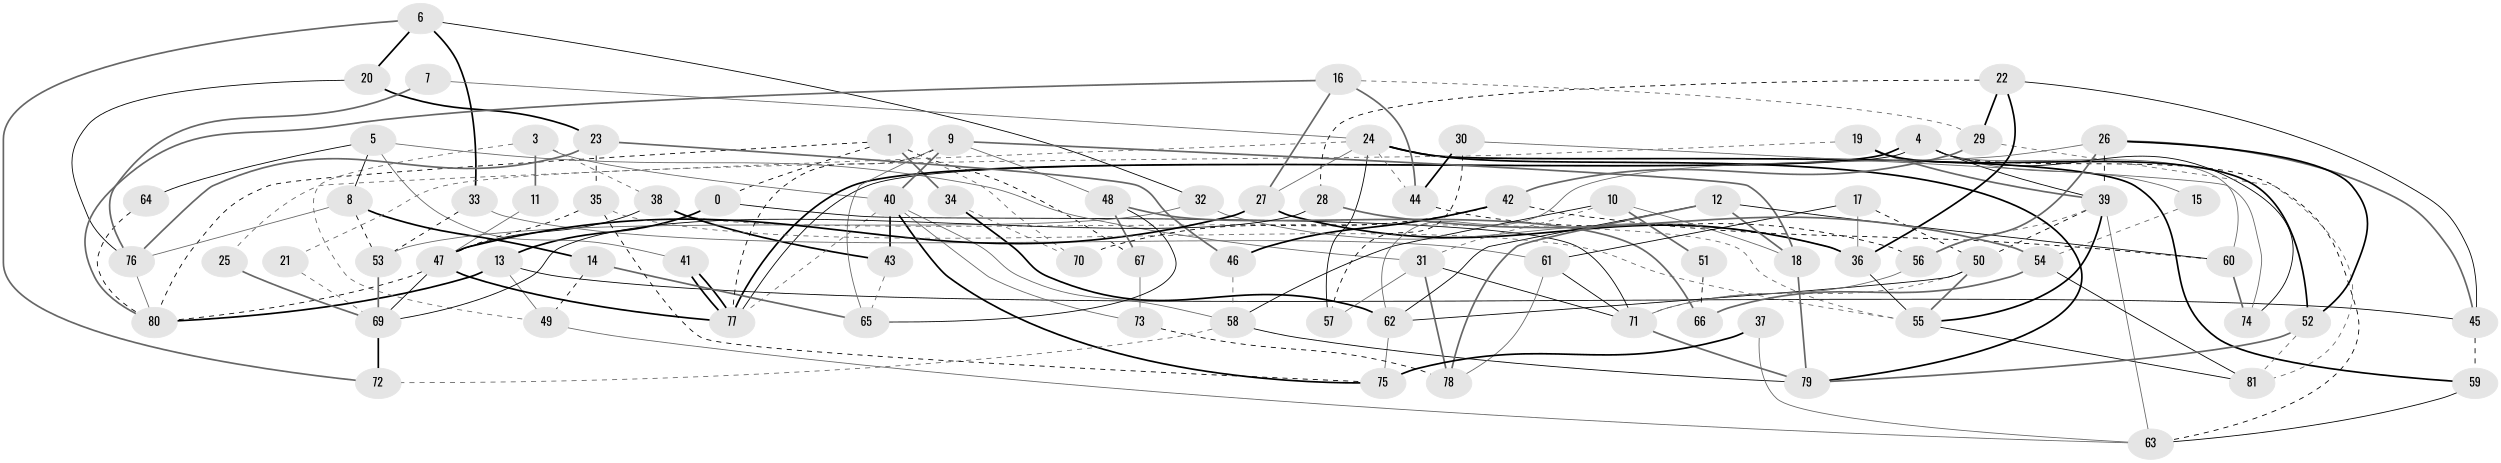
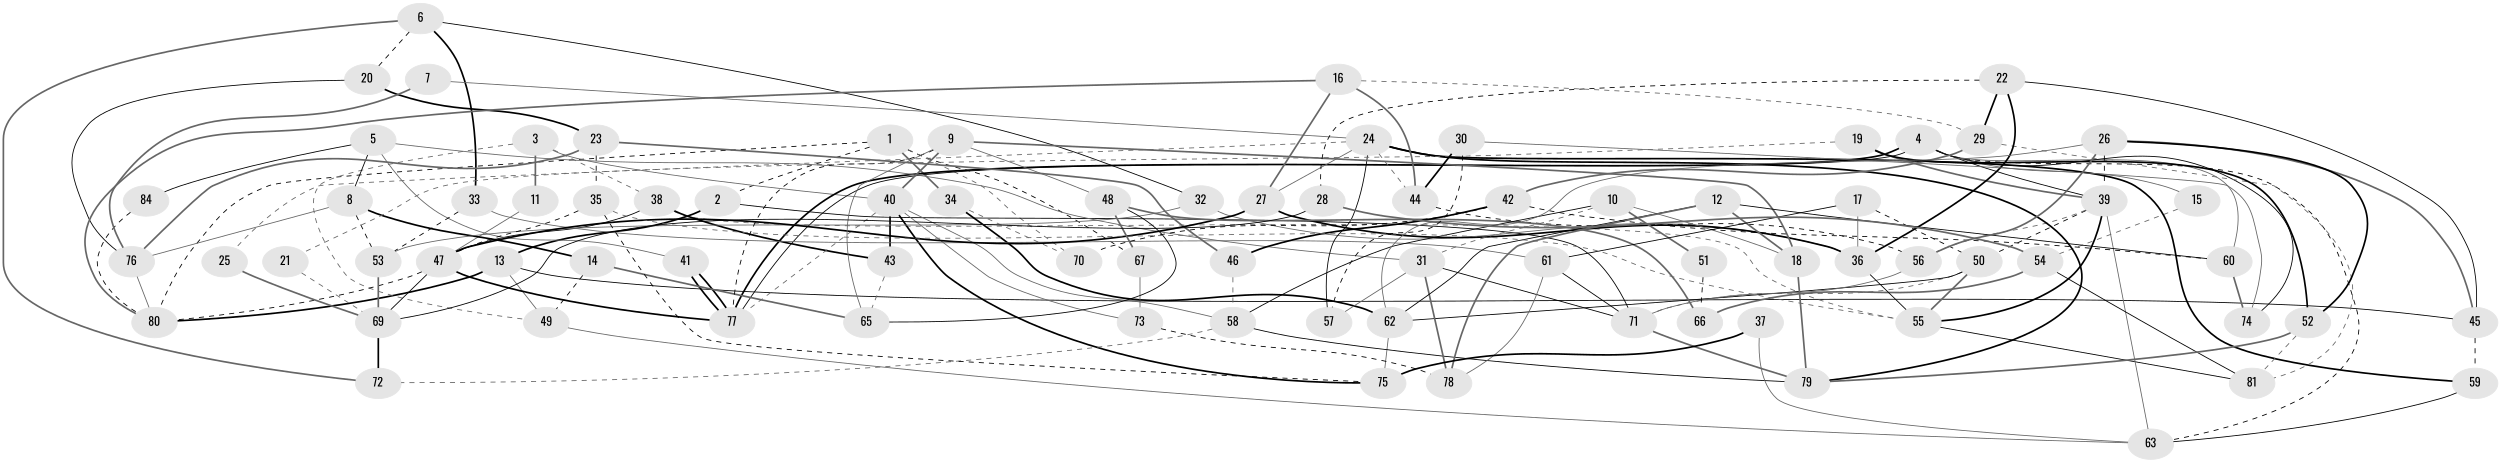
edge "6" -- "20": style bold -> dashed
node "64": label "64" -> "84"
node "0": label "0" -> "2"
